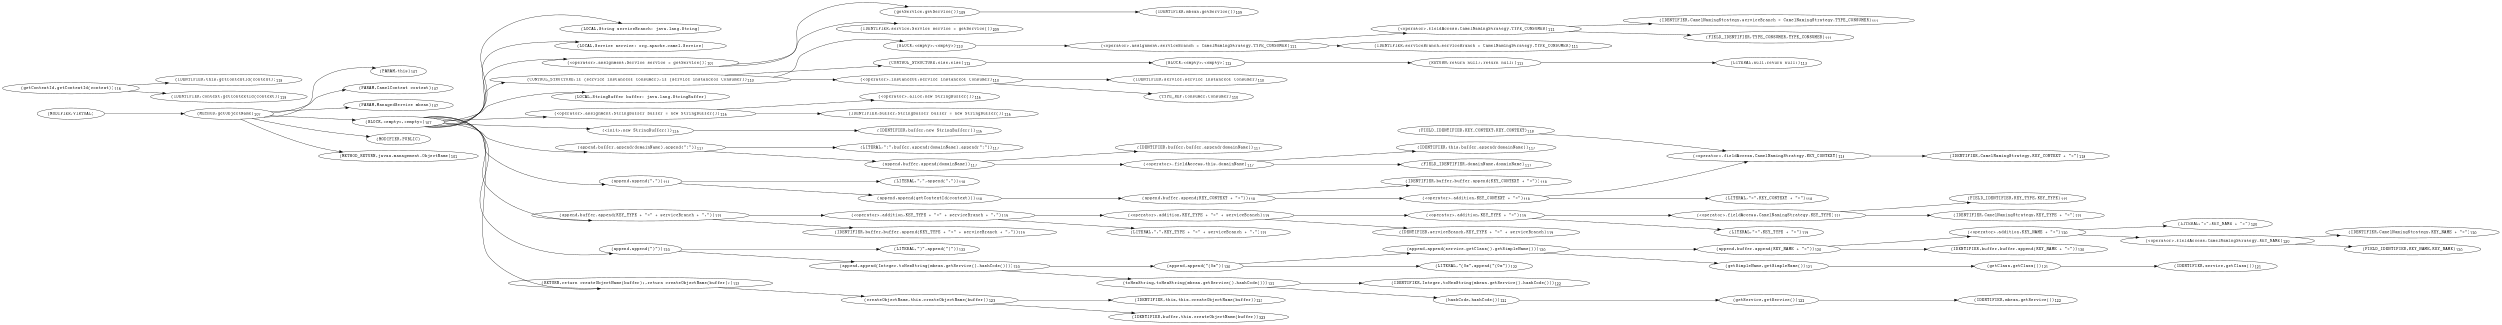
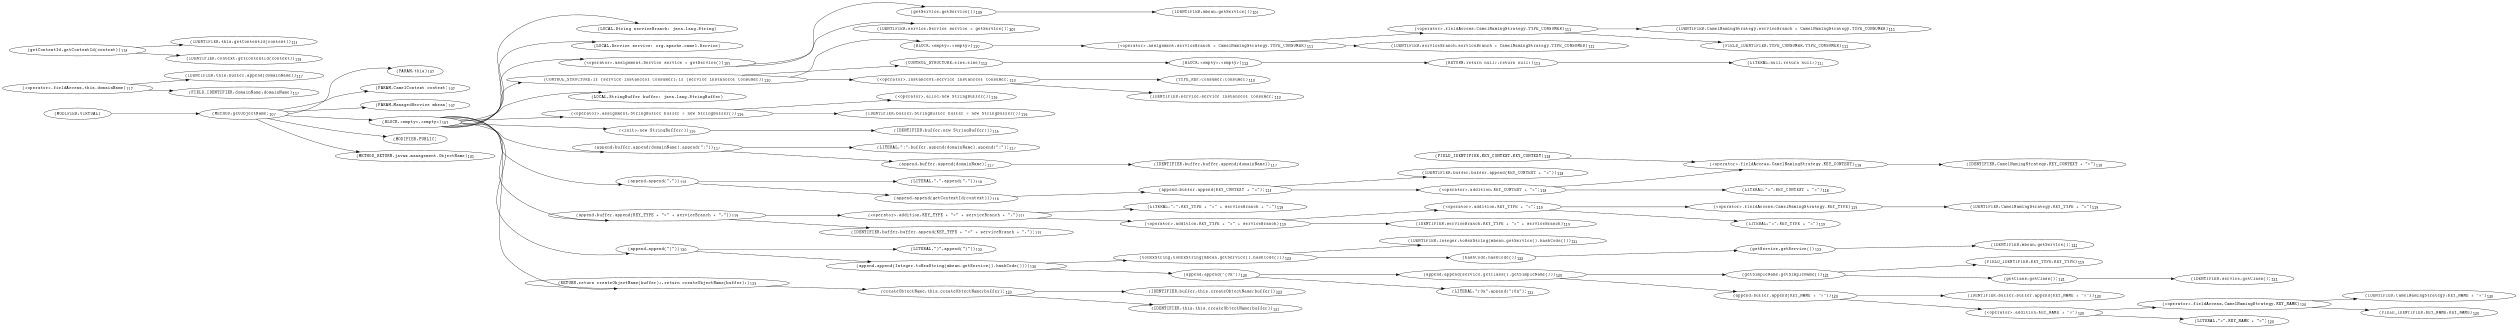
edge "(append,buffer.append(domainName))" -> "(<operator>.fieldAccess,this.domainName)": removed
edge "(<operator>.fieldAccess,CamelNamingStrategy.KEY_TYPE)" -> "(FIELD_IDENTIFIER,KEY_TYPE,KEY_TYPE)": now "(getSimpleName,getSimpleName())" -> "(FIELD_IDENTIFIER,KEY_TYPE,KEY_TYPE)"
